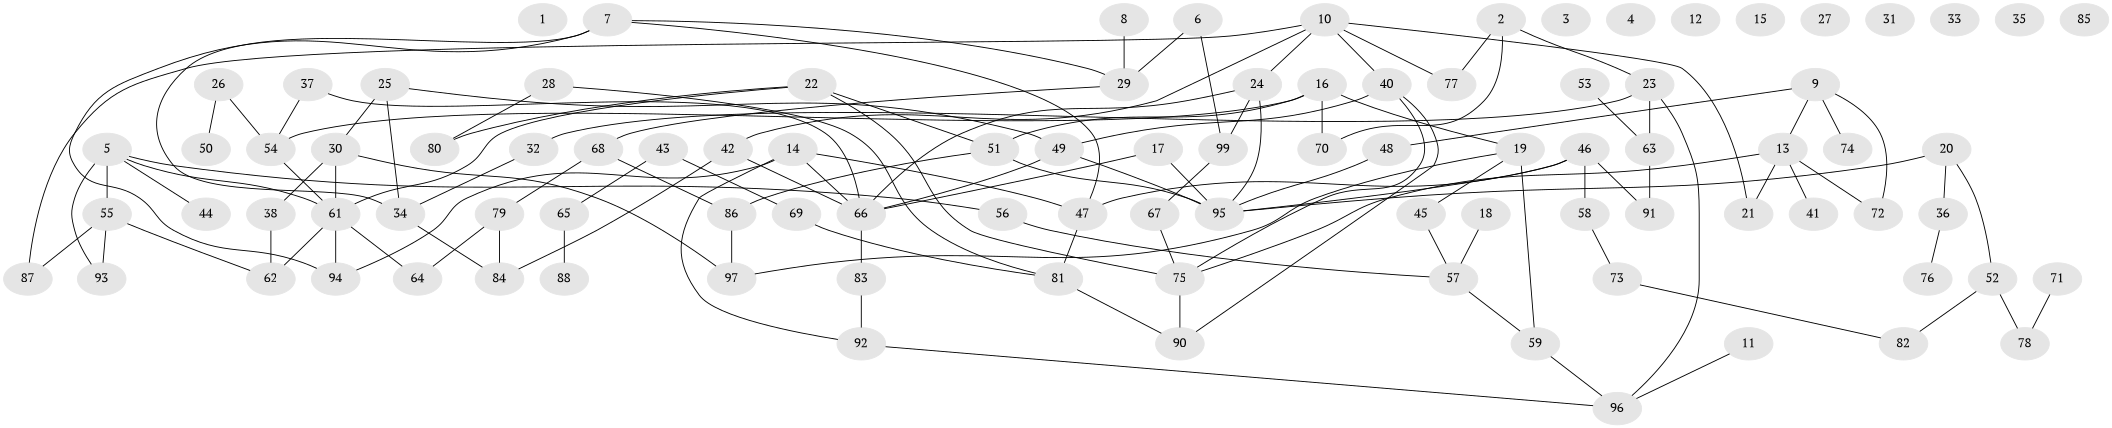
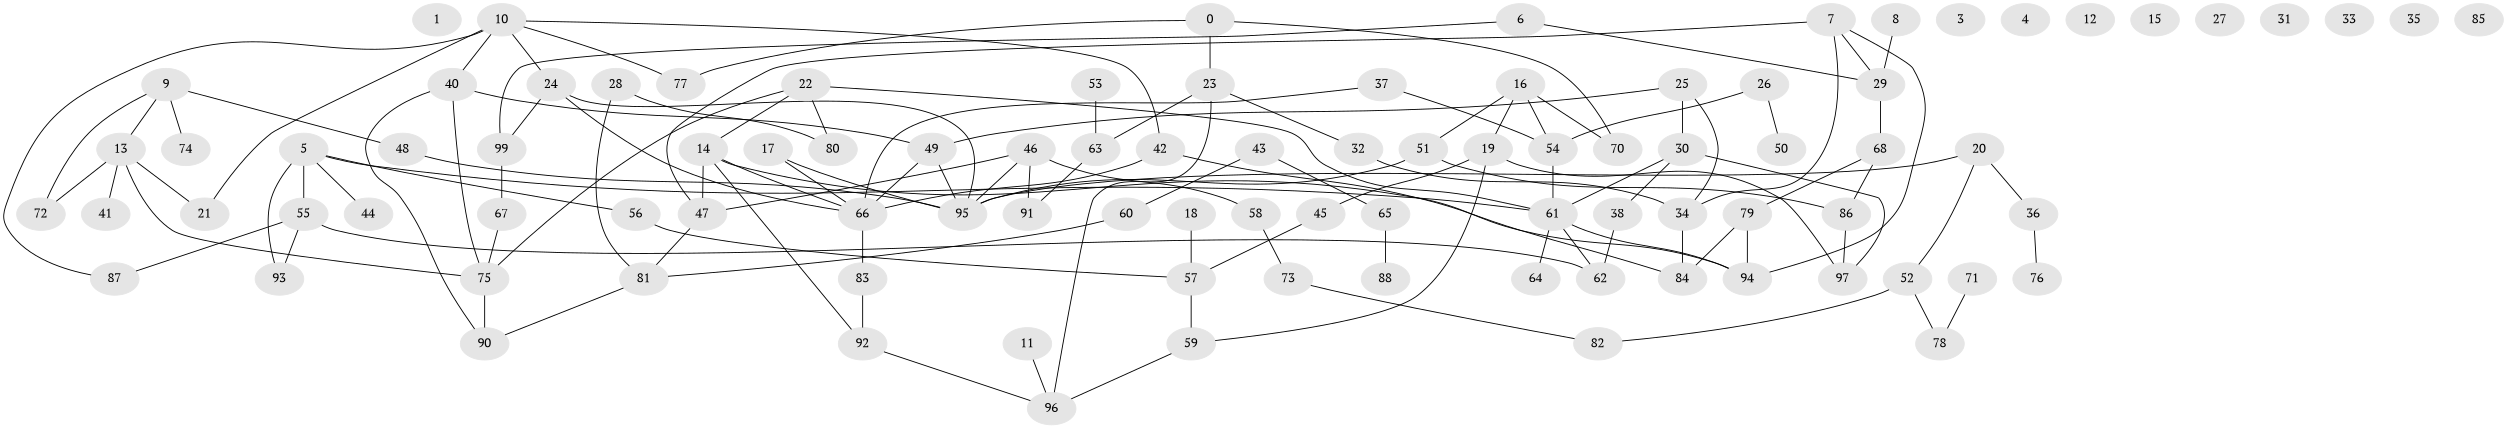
node "2": label "2" -> "0"
edge "22" -- "51": now "22" -- "14"
node "69": label "69" -> "60"
edge "79" -- "64": now "79" -- "94"
